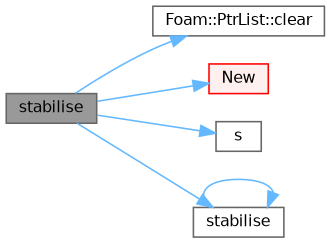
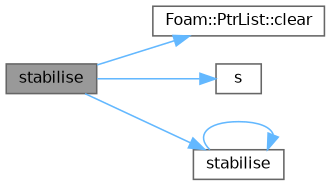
node "New": removed
